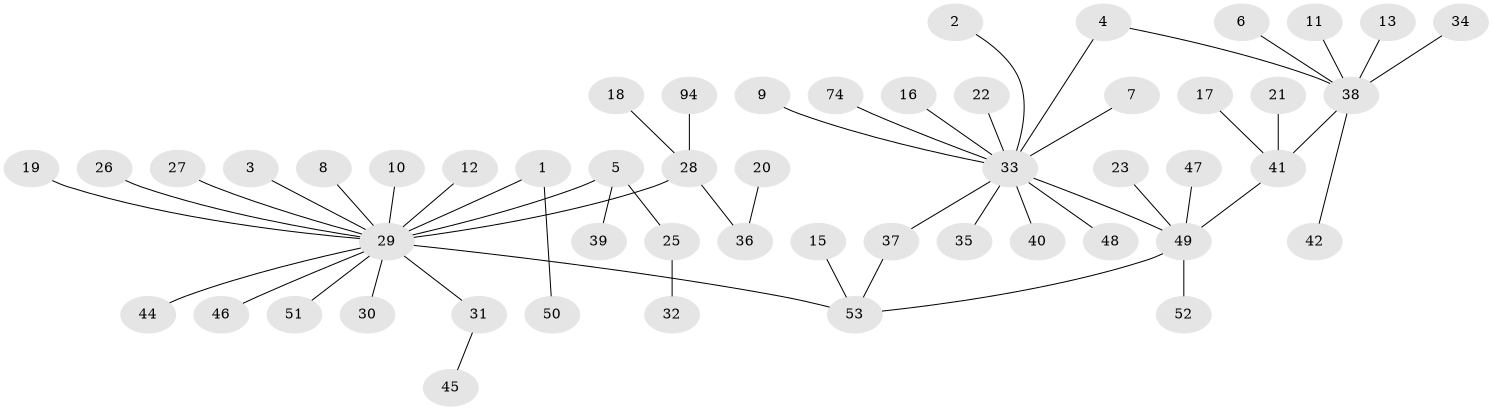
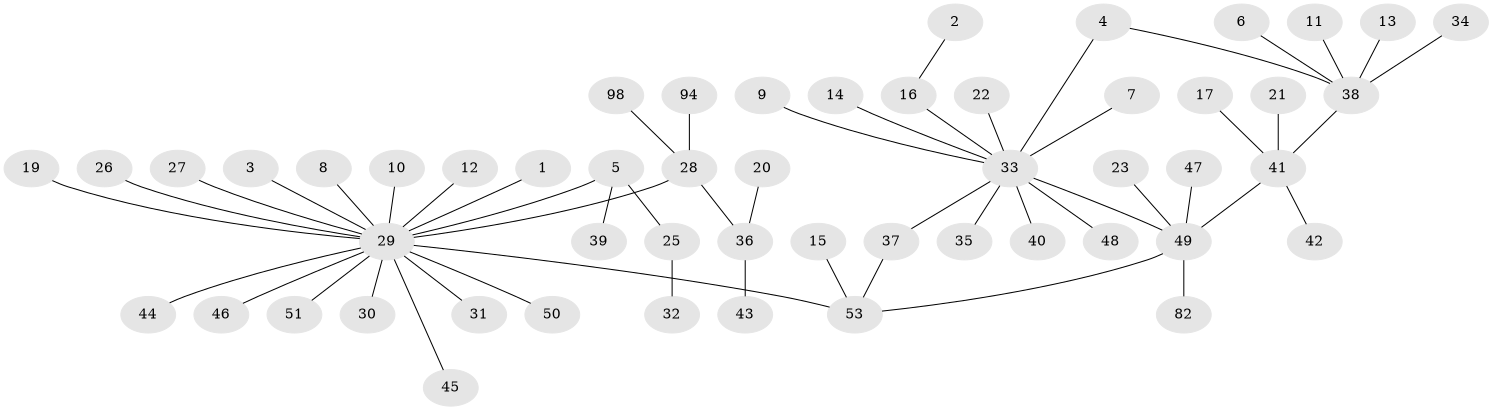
edge "2" -- "33": now "2" -- "16"
node "18": label "18" -> "98"
node "74": label "74" -> "14"
edge "38" -- "42": now "41" -- "42"
edge "1" -- "50": now "29" -- "50"
node "43": added
node "52": label "52" -> "82"
edge "31" -- "45": now "29" -- "45"
